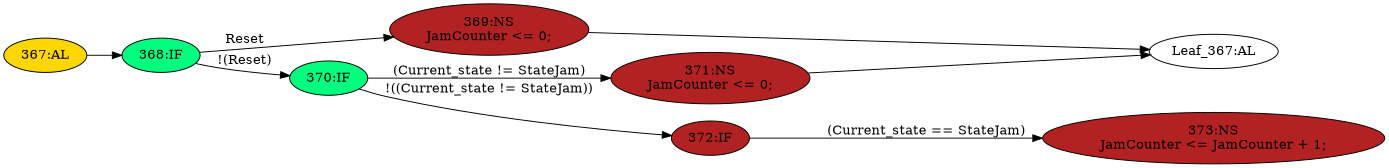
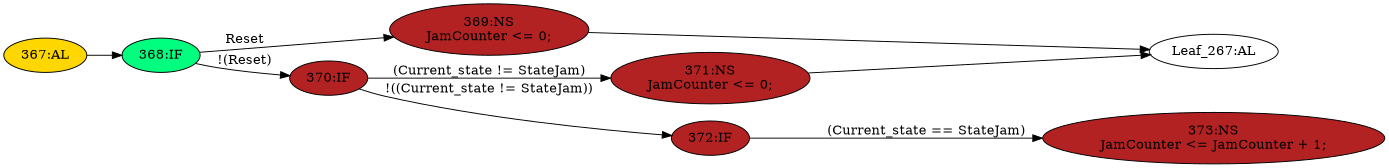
node "Leaf_367:AL": label "Leaf_367:AL" -> "Leaf_267:AL"
node "370:IF": fillcolor springgreen -> firebrick
